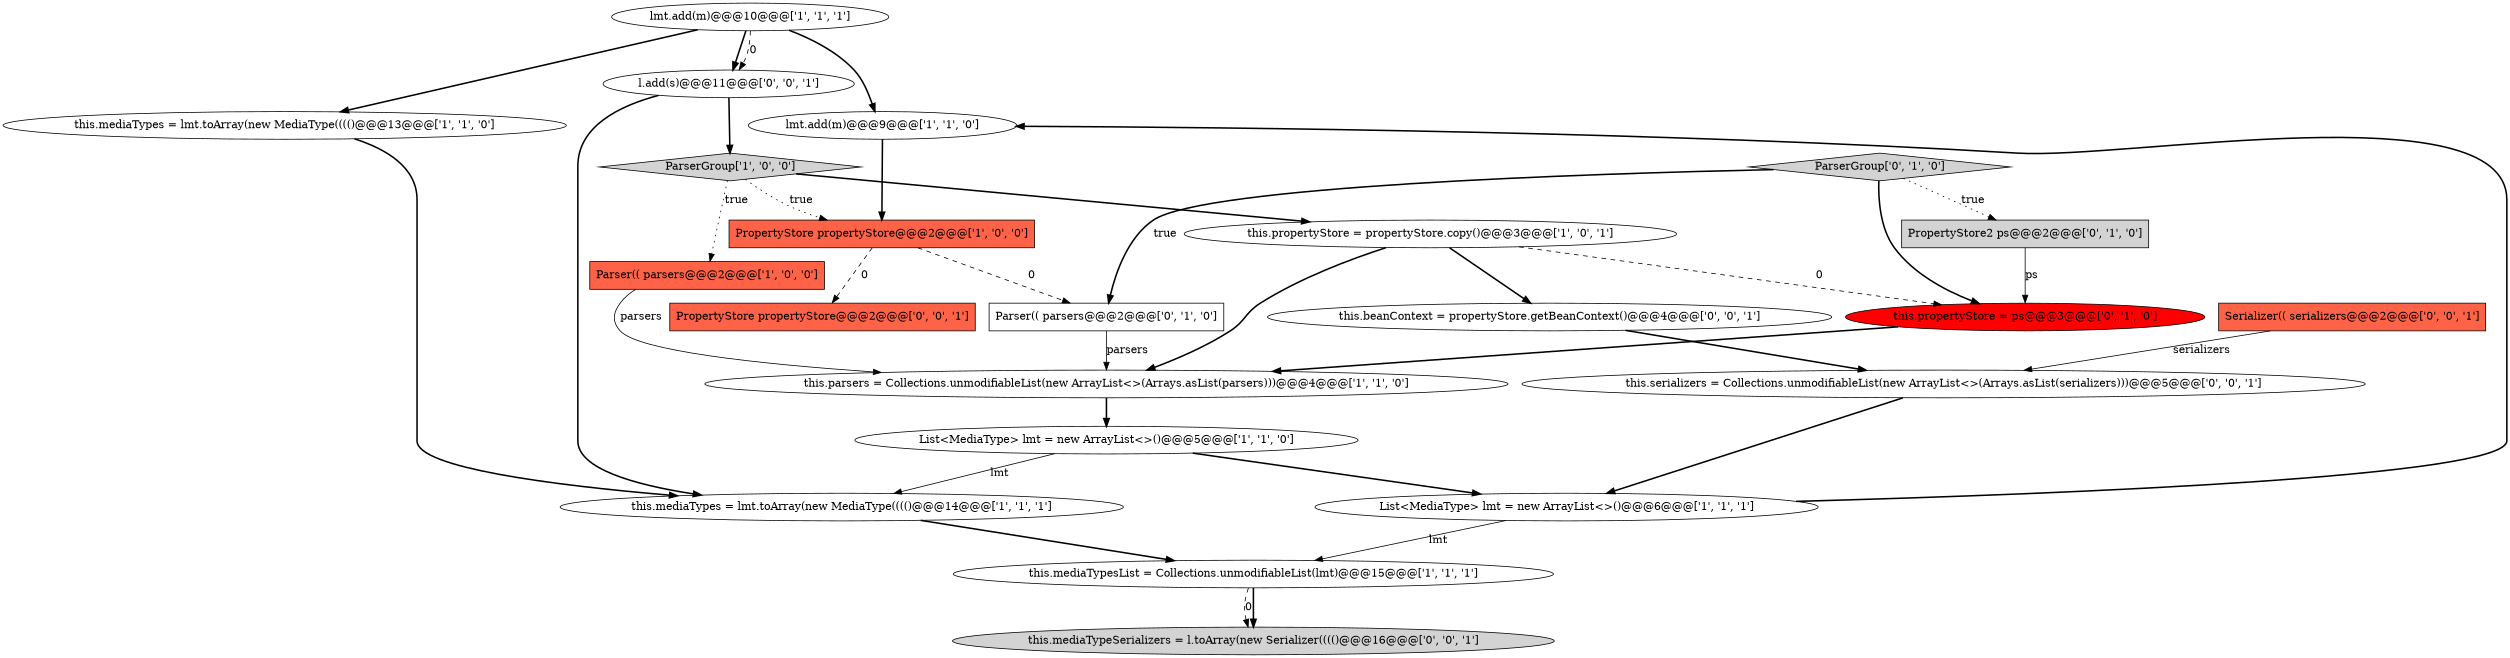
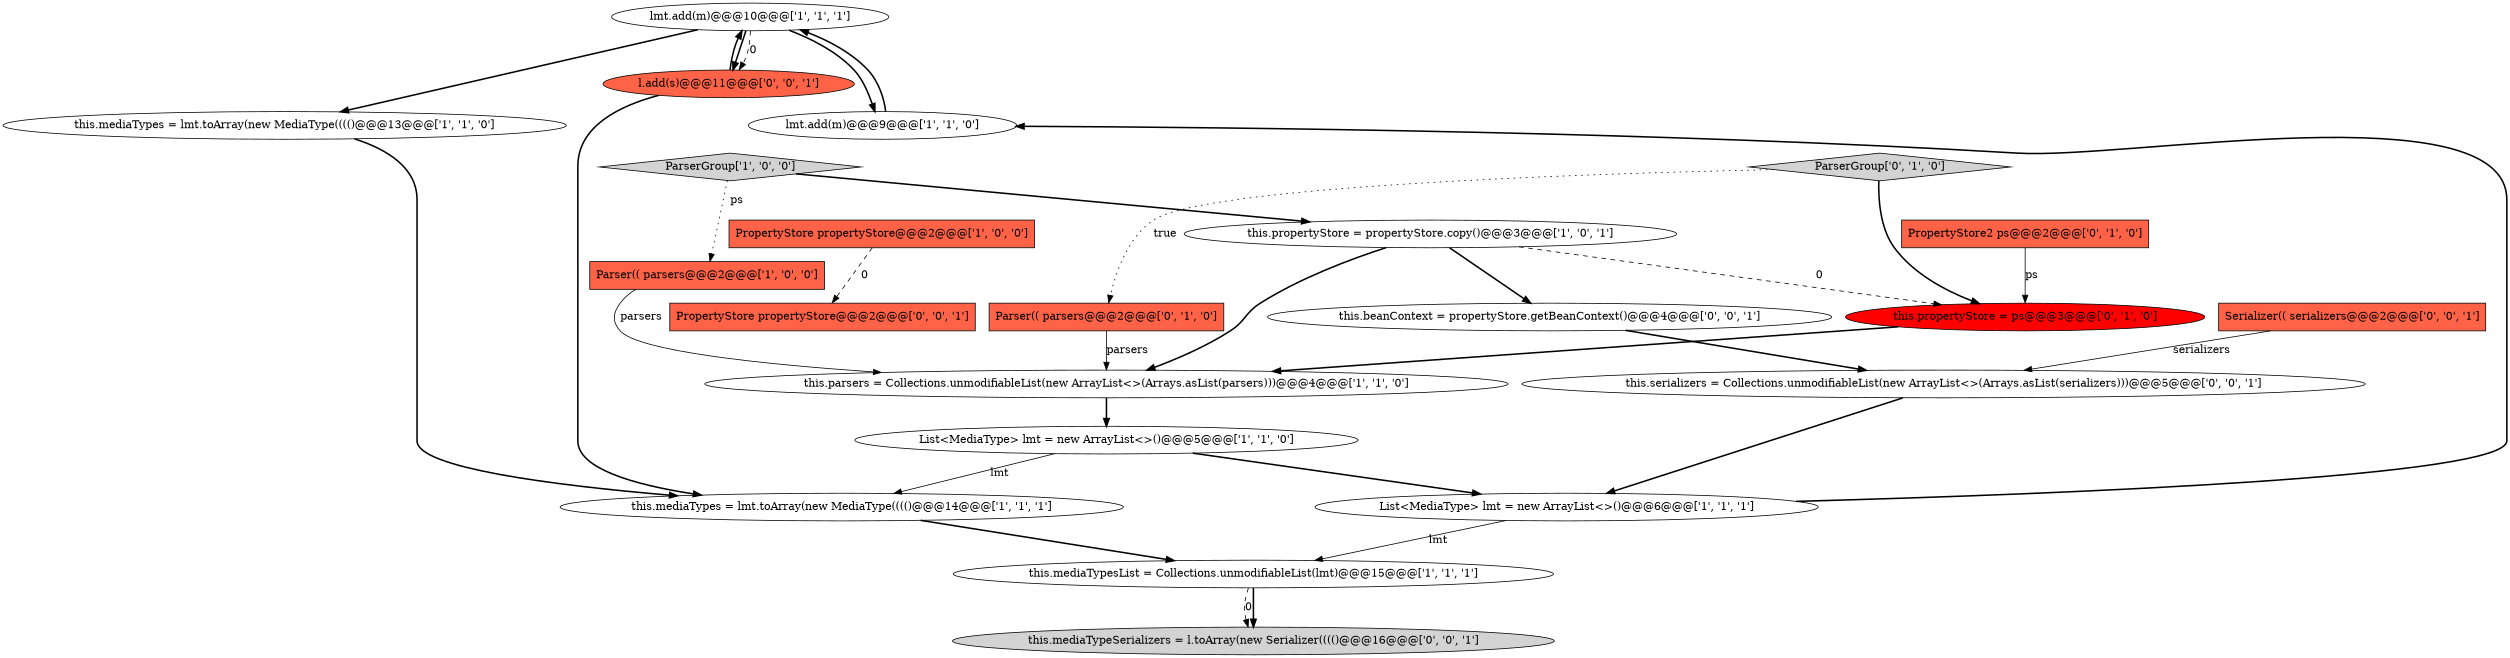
node "l.add(s)@@@11@@@['0', '0', '1']": fillcolor white -> tomato
edge "l.add(s)@@@11@@@['0', '0', '1']" -> "ParserGroup['1', '0', '0']": now "l.add(s)@@@11@@@['0', '0', '1']" -> "lmt.add(m)@@@10@@@['1', '1', '1']"
edge "lmt.add(m)@@@9@@@['1', '1', '0']" -> "PropertyStore propertyStore@@@2@@@['1', '0', '0']": now "lmt.add(m)@@@9@@@['1', '1', '0']" -> "lmt.add(m)@@@10@@@['1', '1', '1']"
edge "ParserGroup['0', '1', '0']" -> "Parser(( parsers@@@2@@@['0', '1', '0']": style bold -> dotted
edge "ParserGroup['0', '1', '0']" -> "PropertyStore2 ps@@@2@@@['0', '1', '0']": removed, label "true"
edge "ParserGroup['1', '0', '0']" -> "Parser(( parsers@@@2@@@['1', '0', '0']": label "true" -> "ps"
edge "ParserGroup['1', '0', '0']" -> "PropertyStore propertyStore@@@2@@@['1', '0', '0']": removed, label "true"
node "PropertyStore2 ps@@@2@@@['0', '1', '0']": fillcolor lightgray -> tomato
edge "PropertyStore propertyStore@@@2@@@['1', '0', '0']" -> "Parser(( parsers@@@2@@@['0', '1', '0']": removed, label "0"
node "Parser(( parsers@@@2@@@['0', '1', '0']": fillcolor white -> tomato
